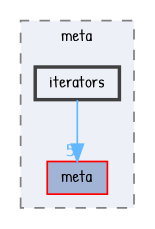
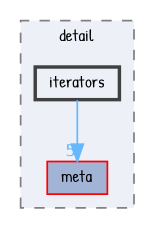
cluster "meta": label "meta" -> "detail"
